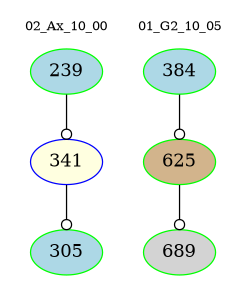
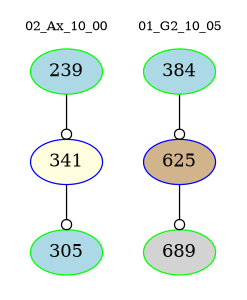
node "625": color green -> blue
